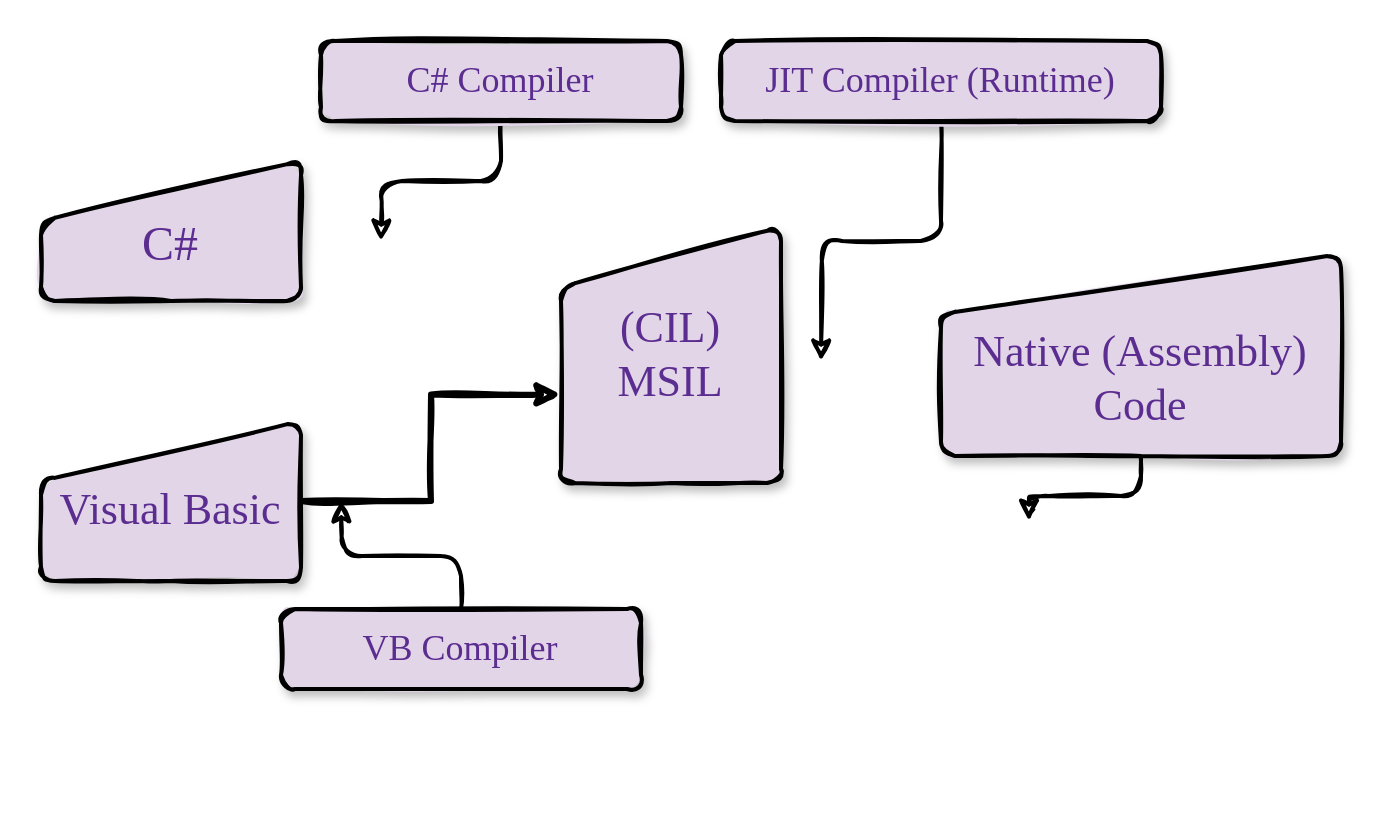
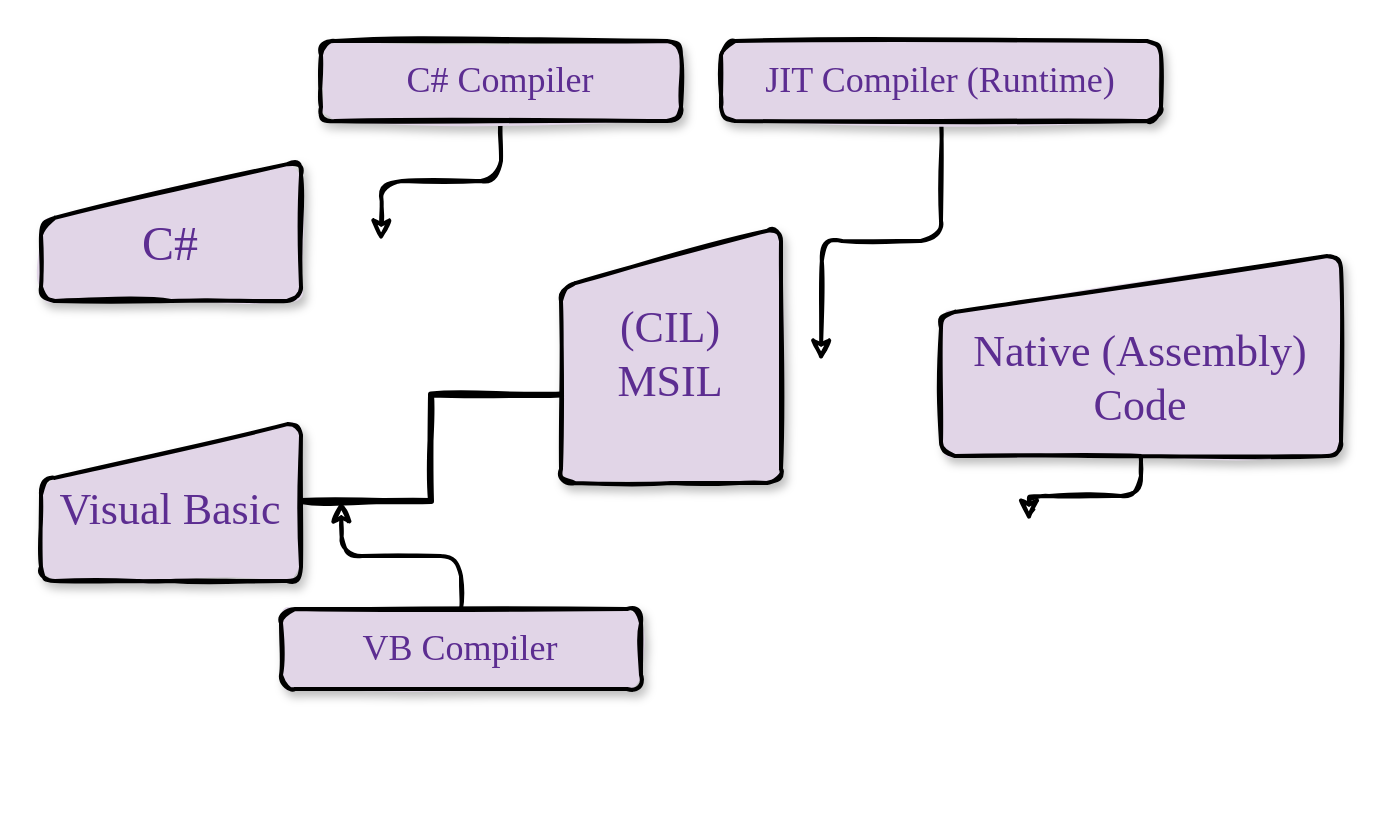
edge "Visual Basic" -> "(CIL)MSIL": arrowhead classic -> none
